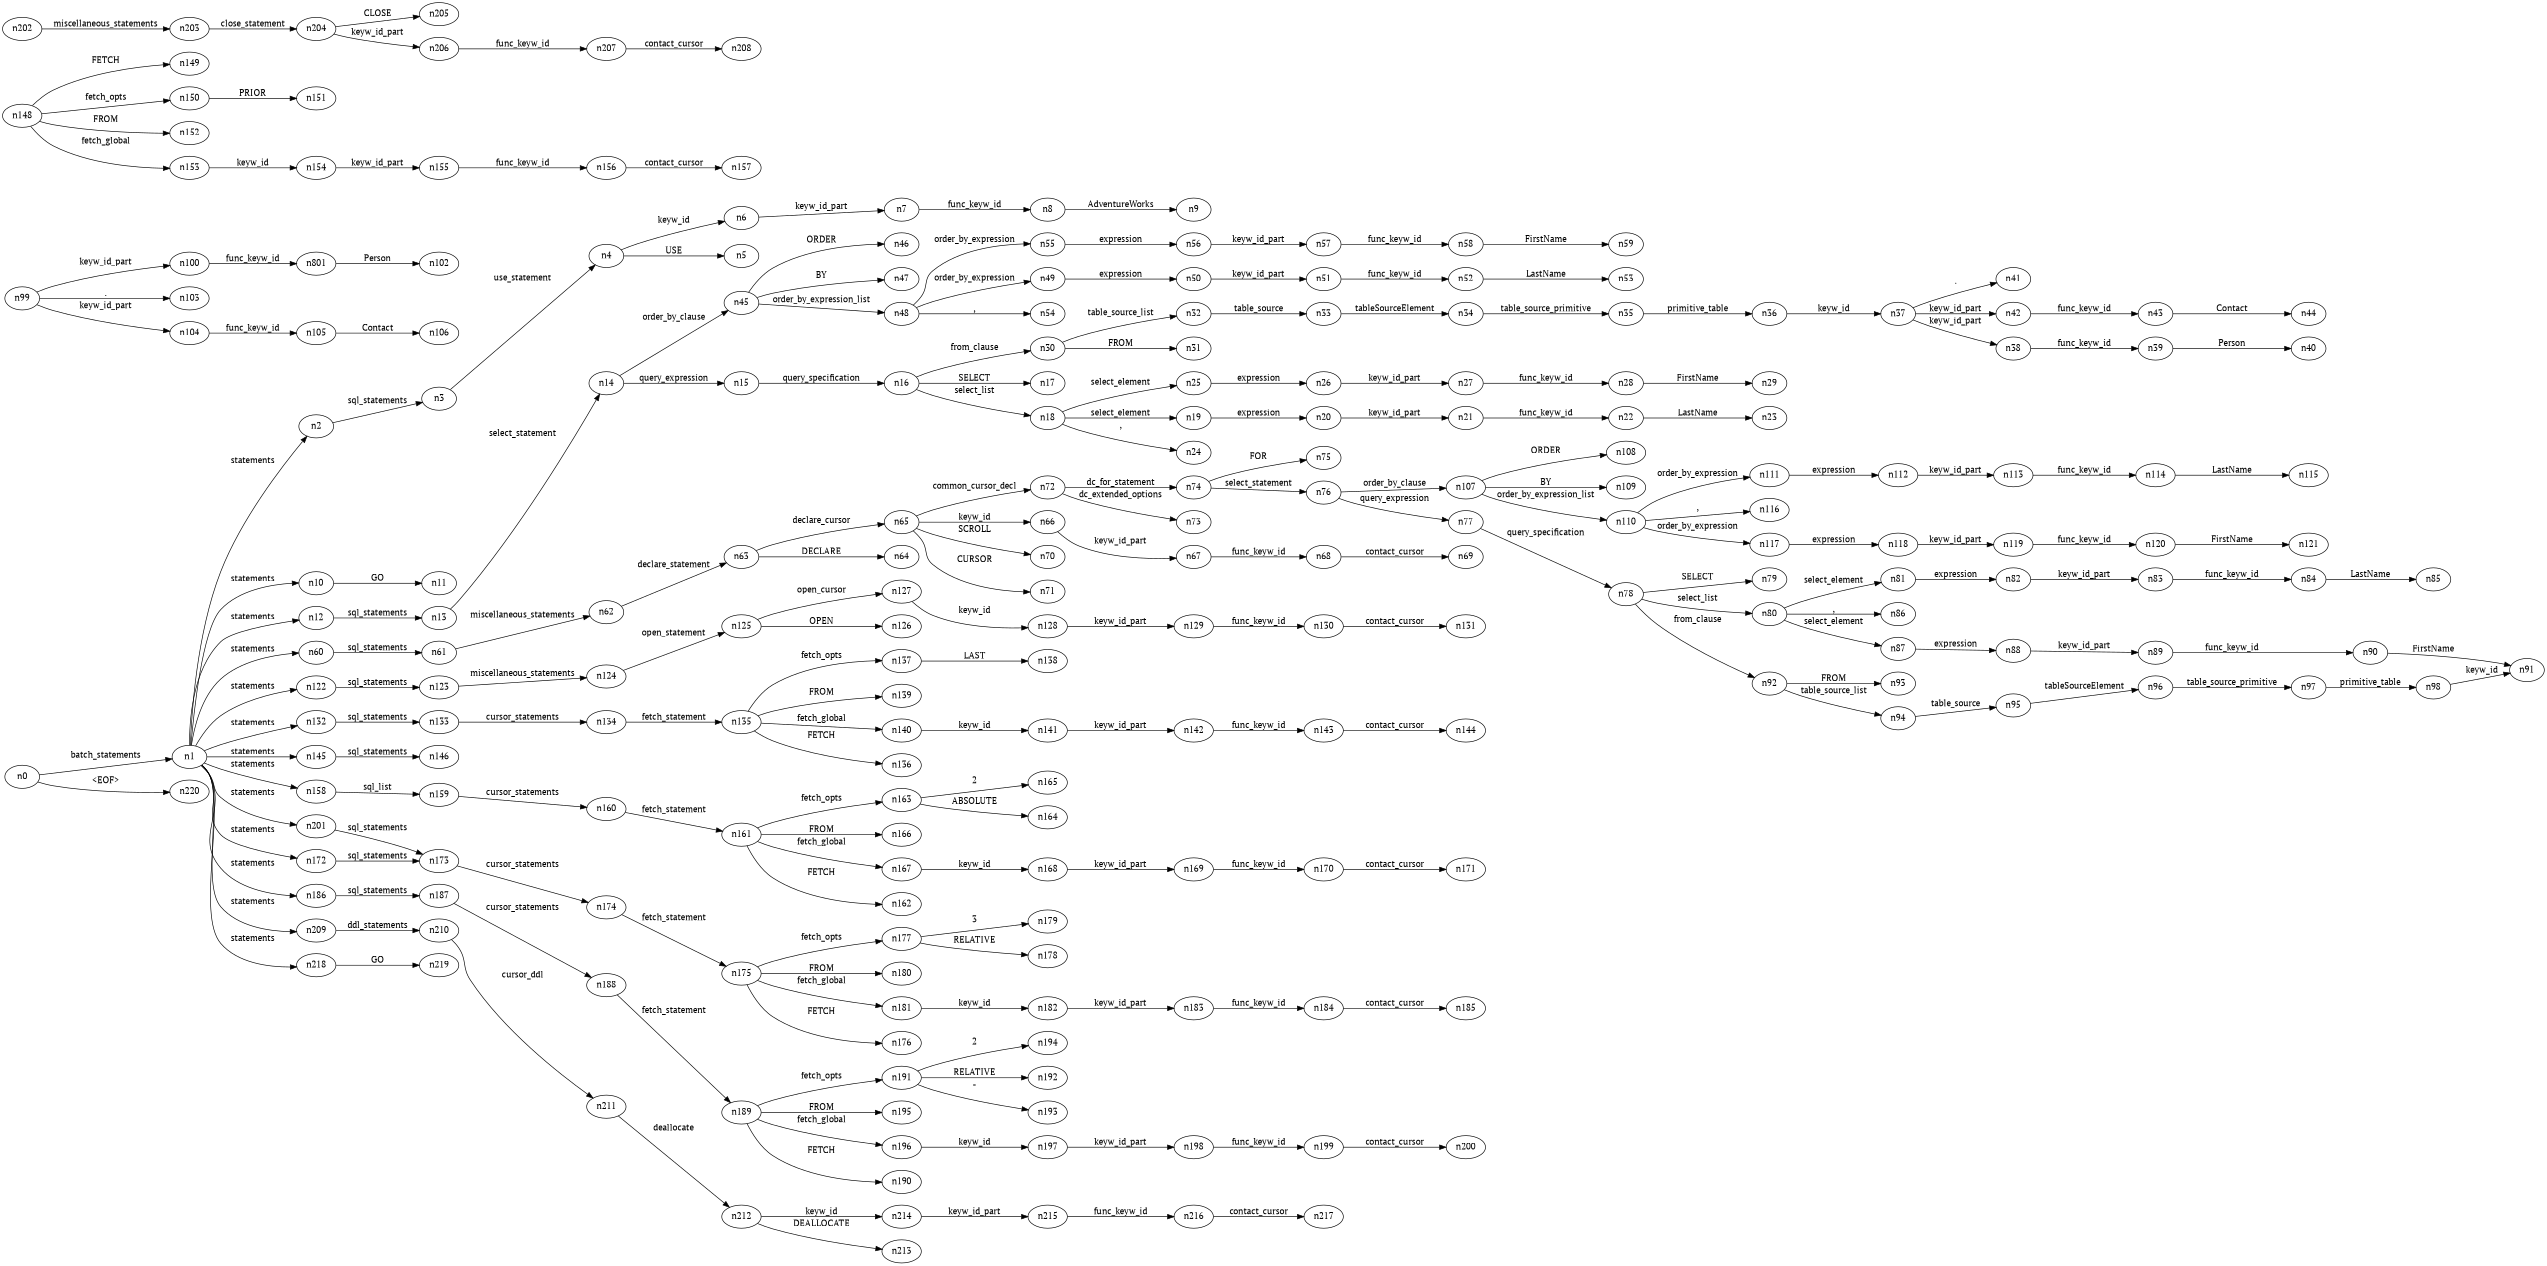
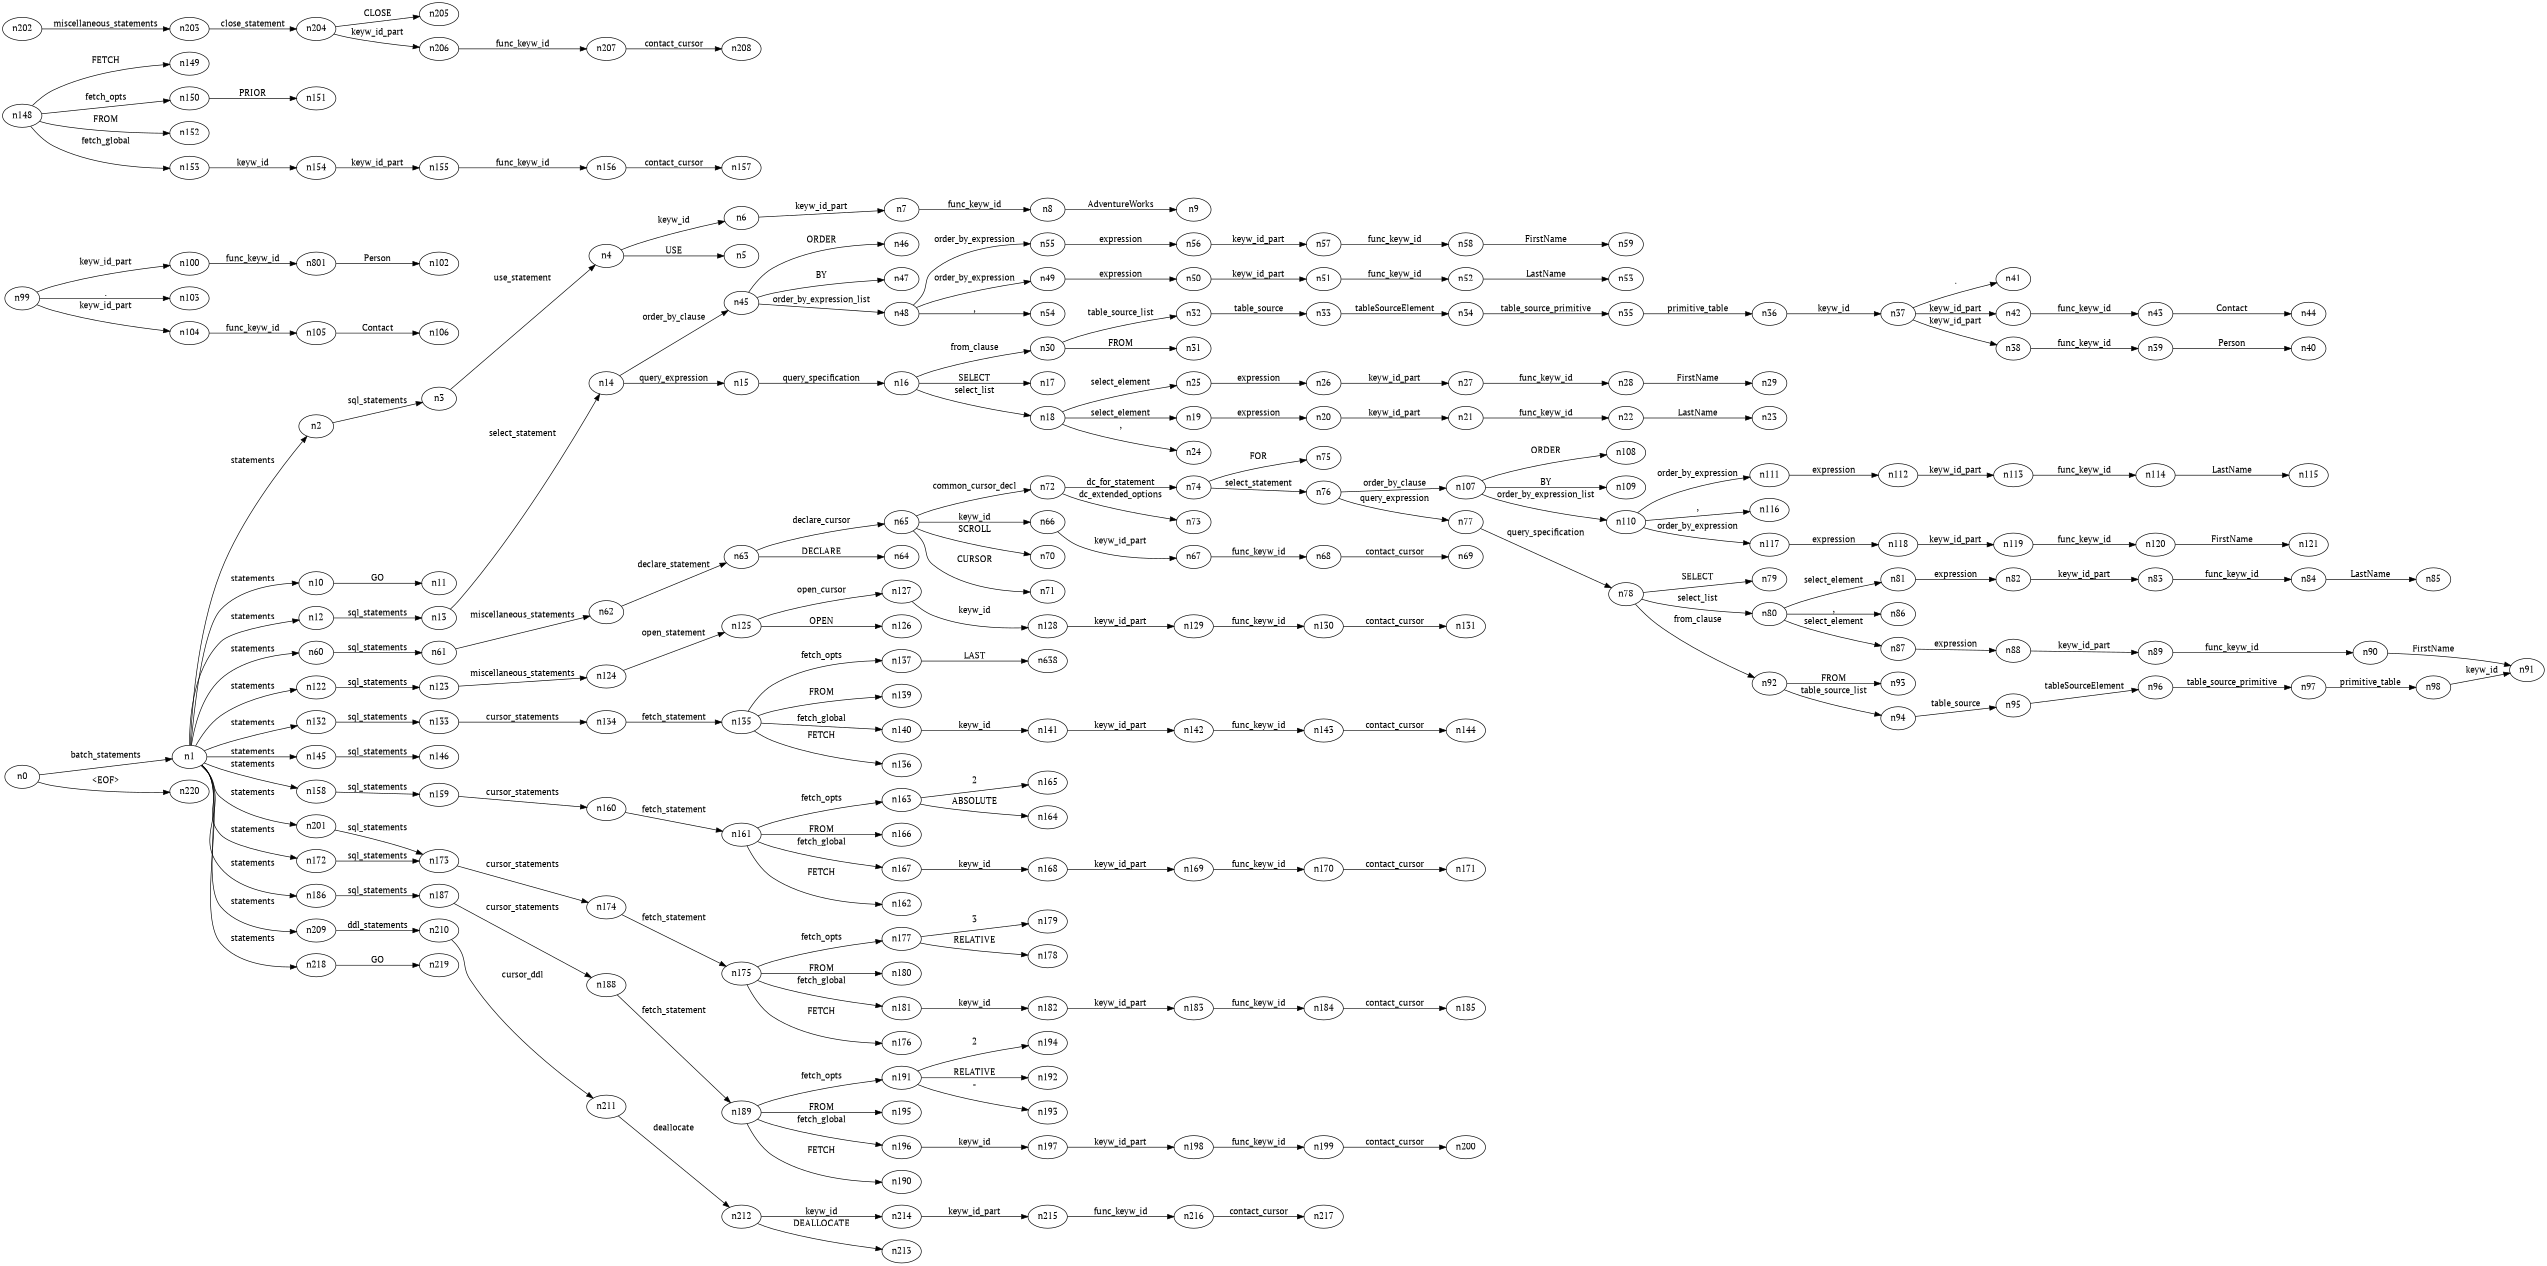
node "n138": label "n138" -> "n638"
edge "n158" -> "n159": label "sql_list" -> "sql_statements"
